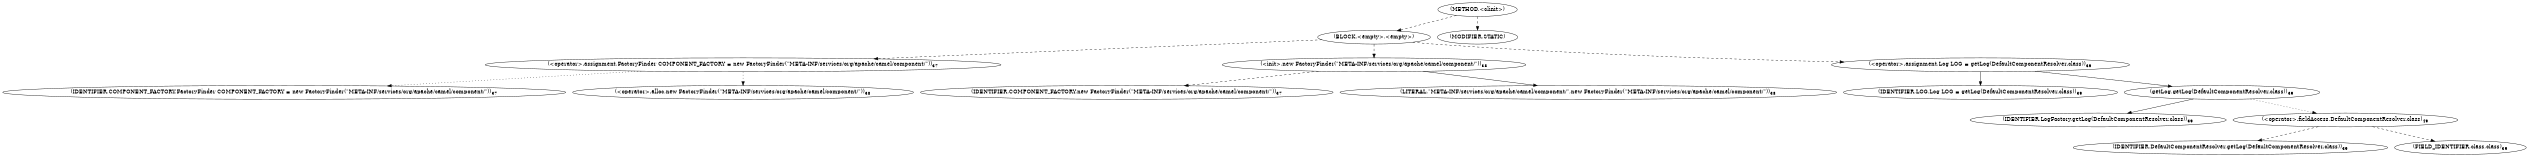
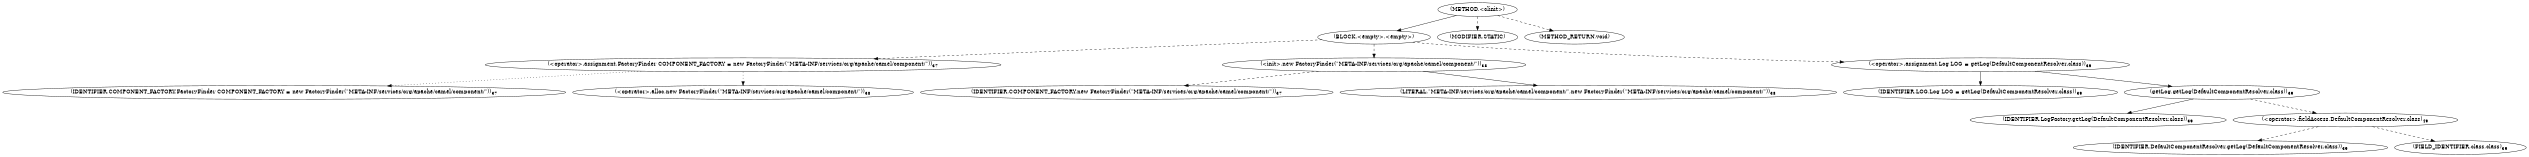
edge "(METHOD,<clinit>)" -> "(BLOCK,<empty>,<empty>)": style dashed -> solid
node "(METHOD_RETURN,void)": added
edge "(getLog,getLog(DefaultComponentResolver.class))" -> "(<operator>.fieldAccess,DefaultComponentResolver.class)": style dotted -> dashed
